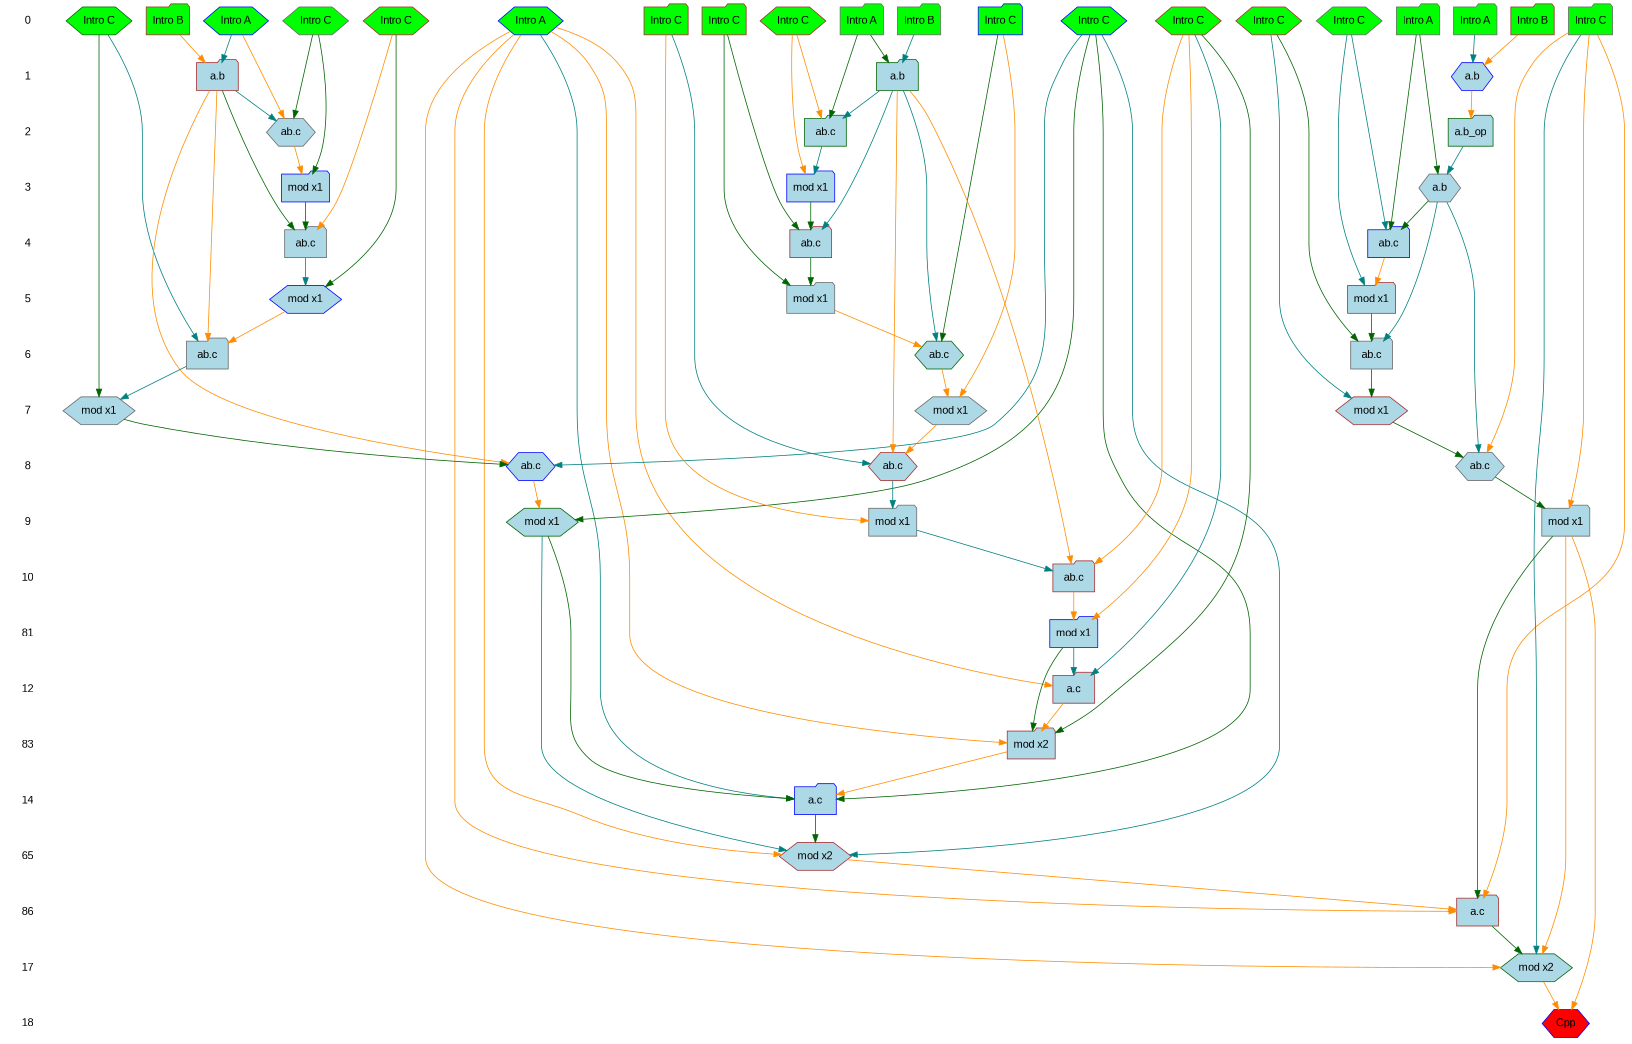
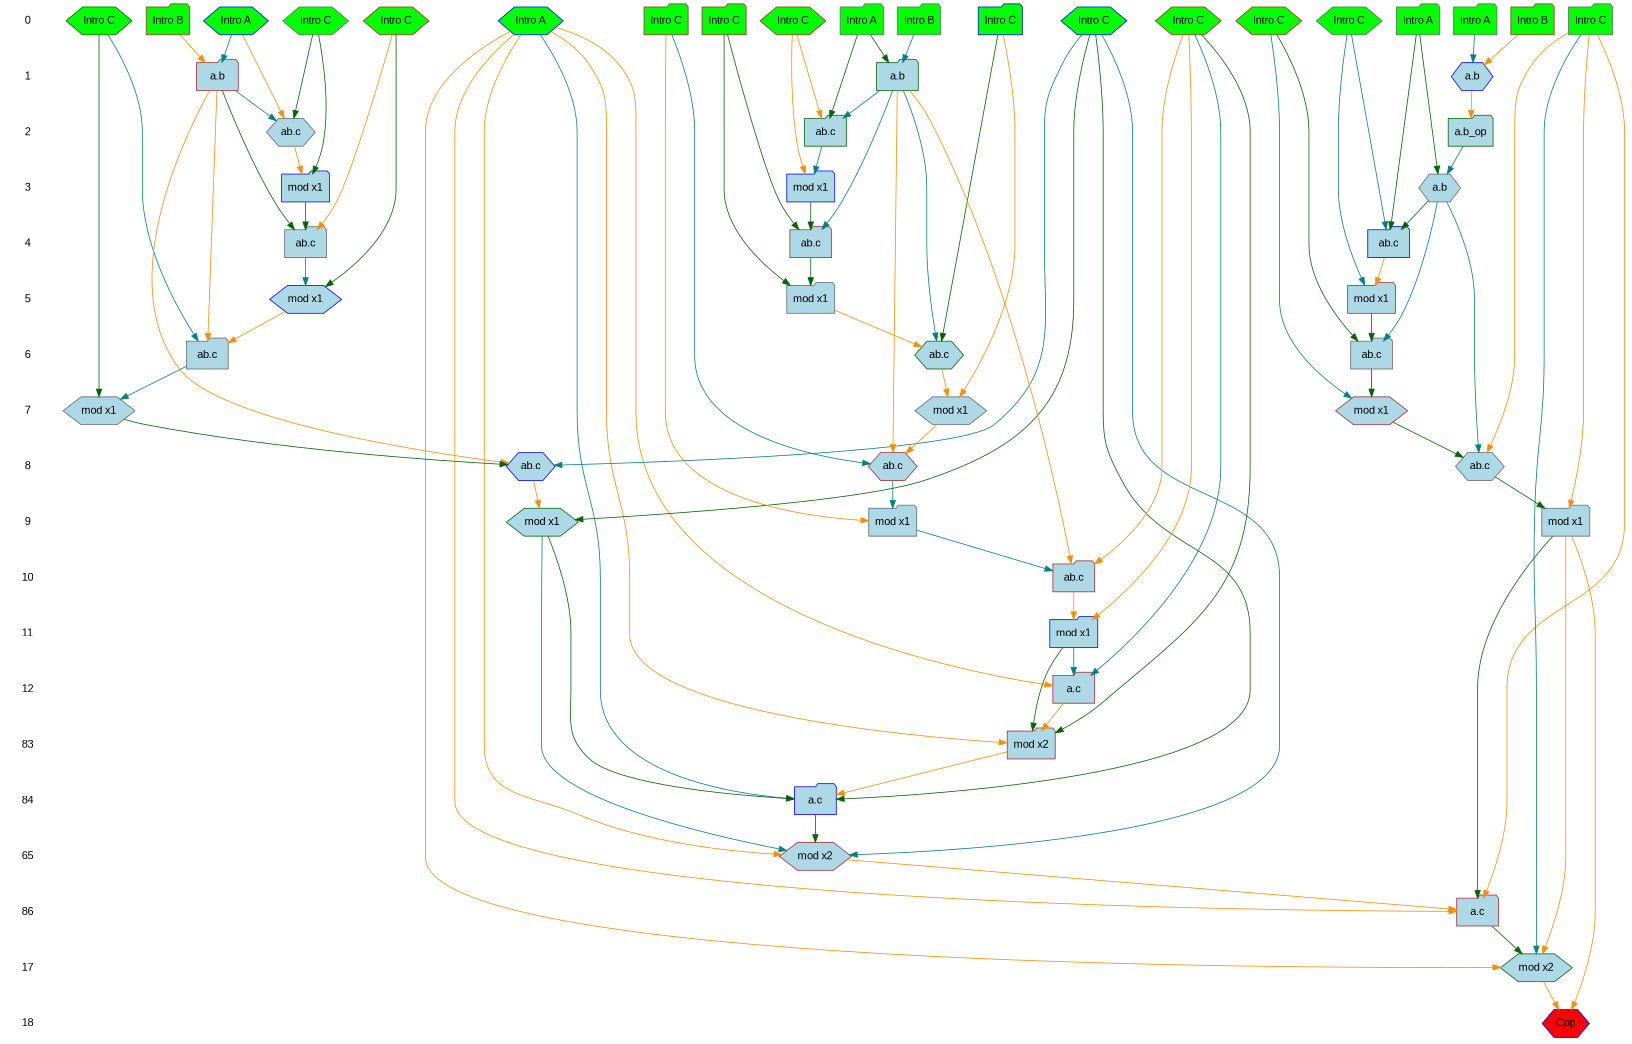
node "81": label "81" -> "11"
node "14": label "14" -> "84"
